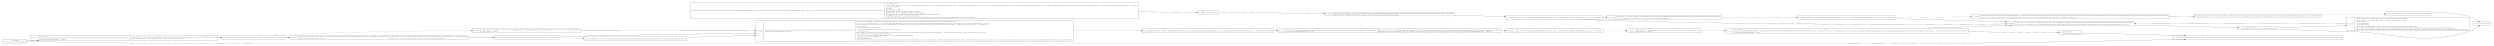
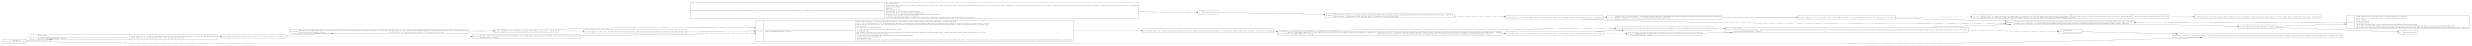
node "38: 0x0012": removed
node "51: 0x003e": added
